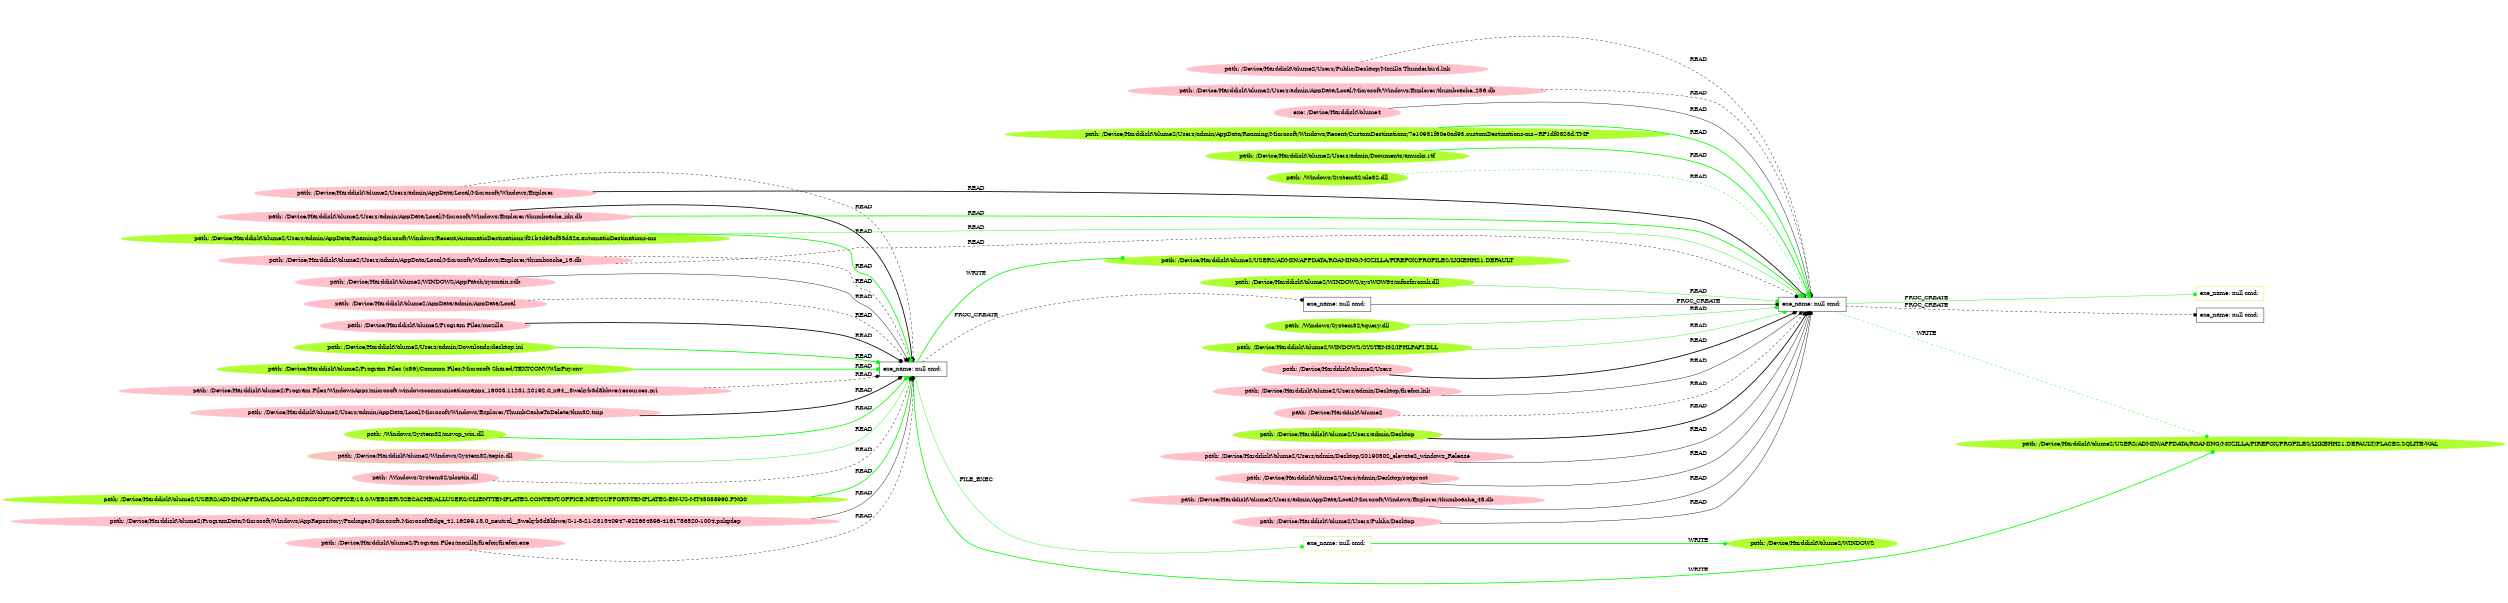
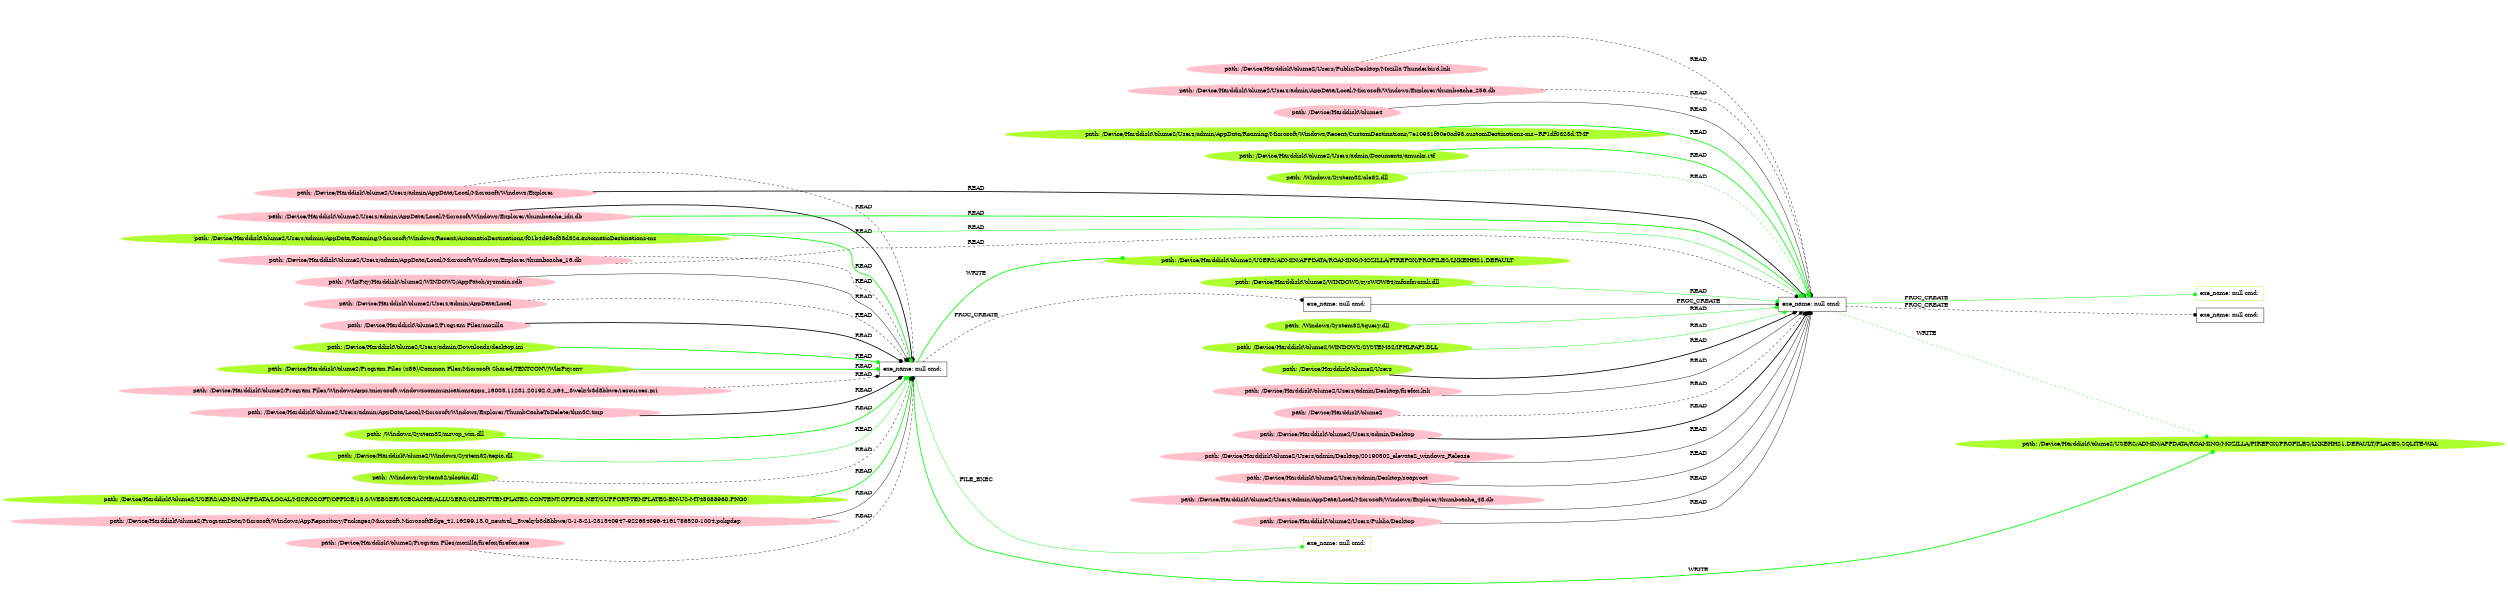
node "exe: /Device/HarddiskVolume4": label "exe: /Device/HarddiskVolume4" -> "path: /Device/HarddiskVolume4"
node "path: /Device/HarddiskVolume2/WINDOWS/AppPatch/sysmain.sdb": label "path: /Device/HarddiskVolume2/WINDOWS/AppPatch/sysmain.sdb" -> "path: /WksPxy/HarddiskVolume2/WINDOWS/AppPatch/sysmain.sdb"
node "path: /Device/HarddiskVolume2/AppData/admin/AppData/Local": label "path: /Device/HarddiskVolume2/AppData/admin/AppData/Local" -> "path: /Device/HarddiskVolume2/Users/admin/AppData/Local"
node "path: /Device/HarddiskVolume2/Users": fillcolor pink -> greenyellow
node "path: /Device/HarddiskVolume2/Users/admin/Desktop": fillcolor greenyellow -> pink
node "path: /Device/HarddiskVolume2/Windows/System32/aepic.dll": fillcolor pink -> greenyellow
node "path: /Windows/System32/ploptin.dll": fillcolor pink -> greenyellow
node "path: /Device/HarddiskVolume2/WINDOWS": removed
